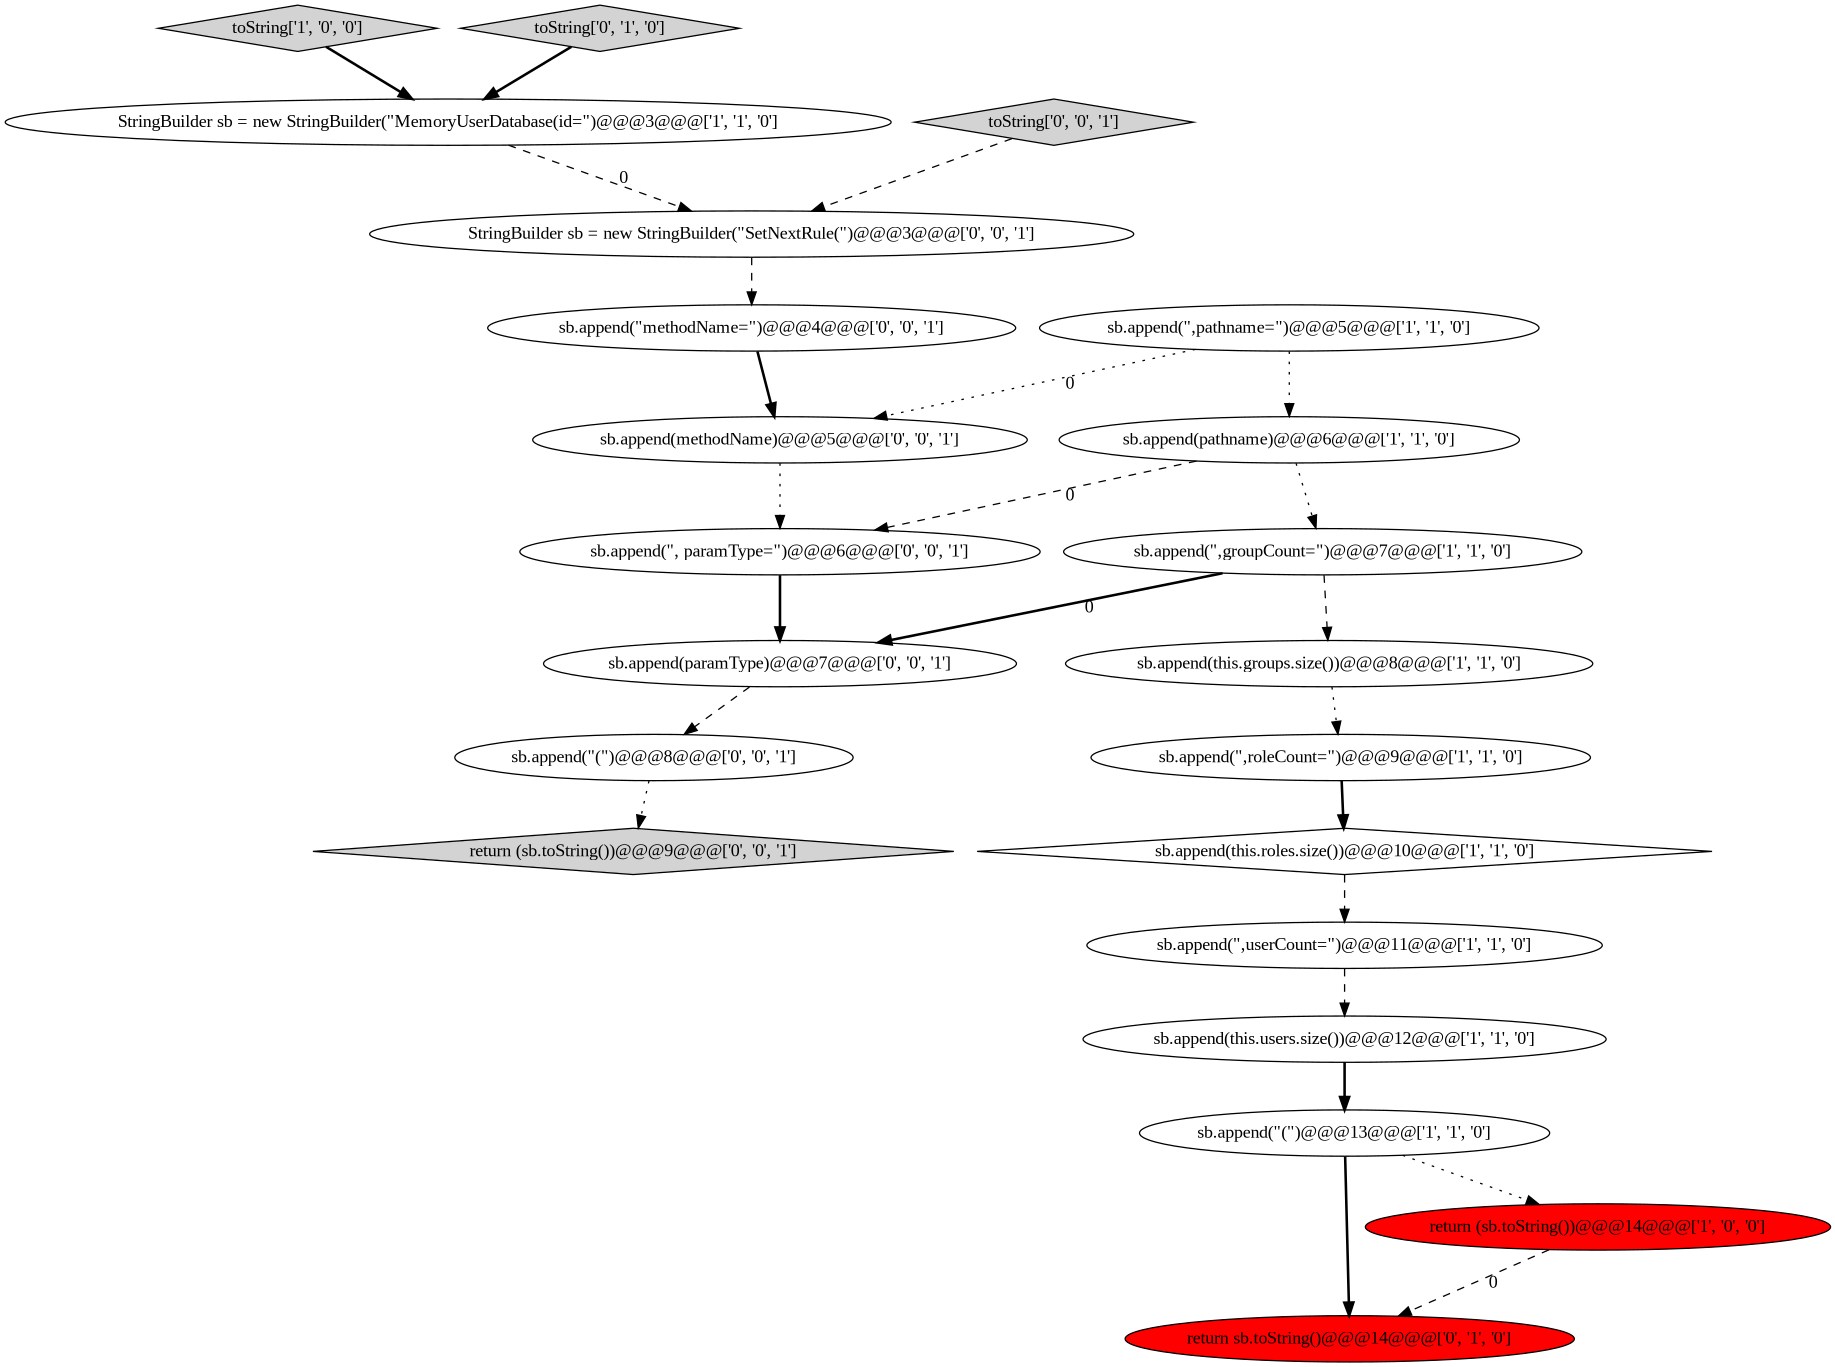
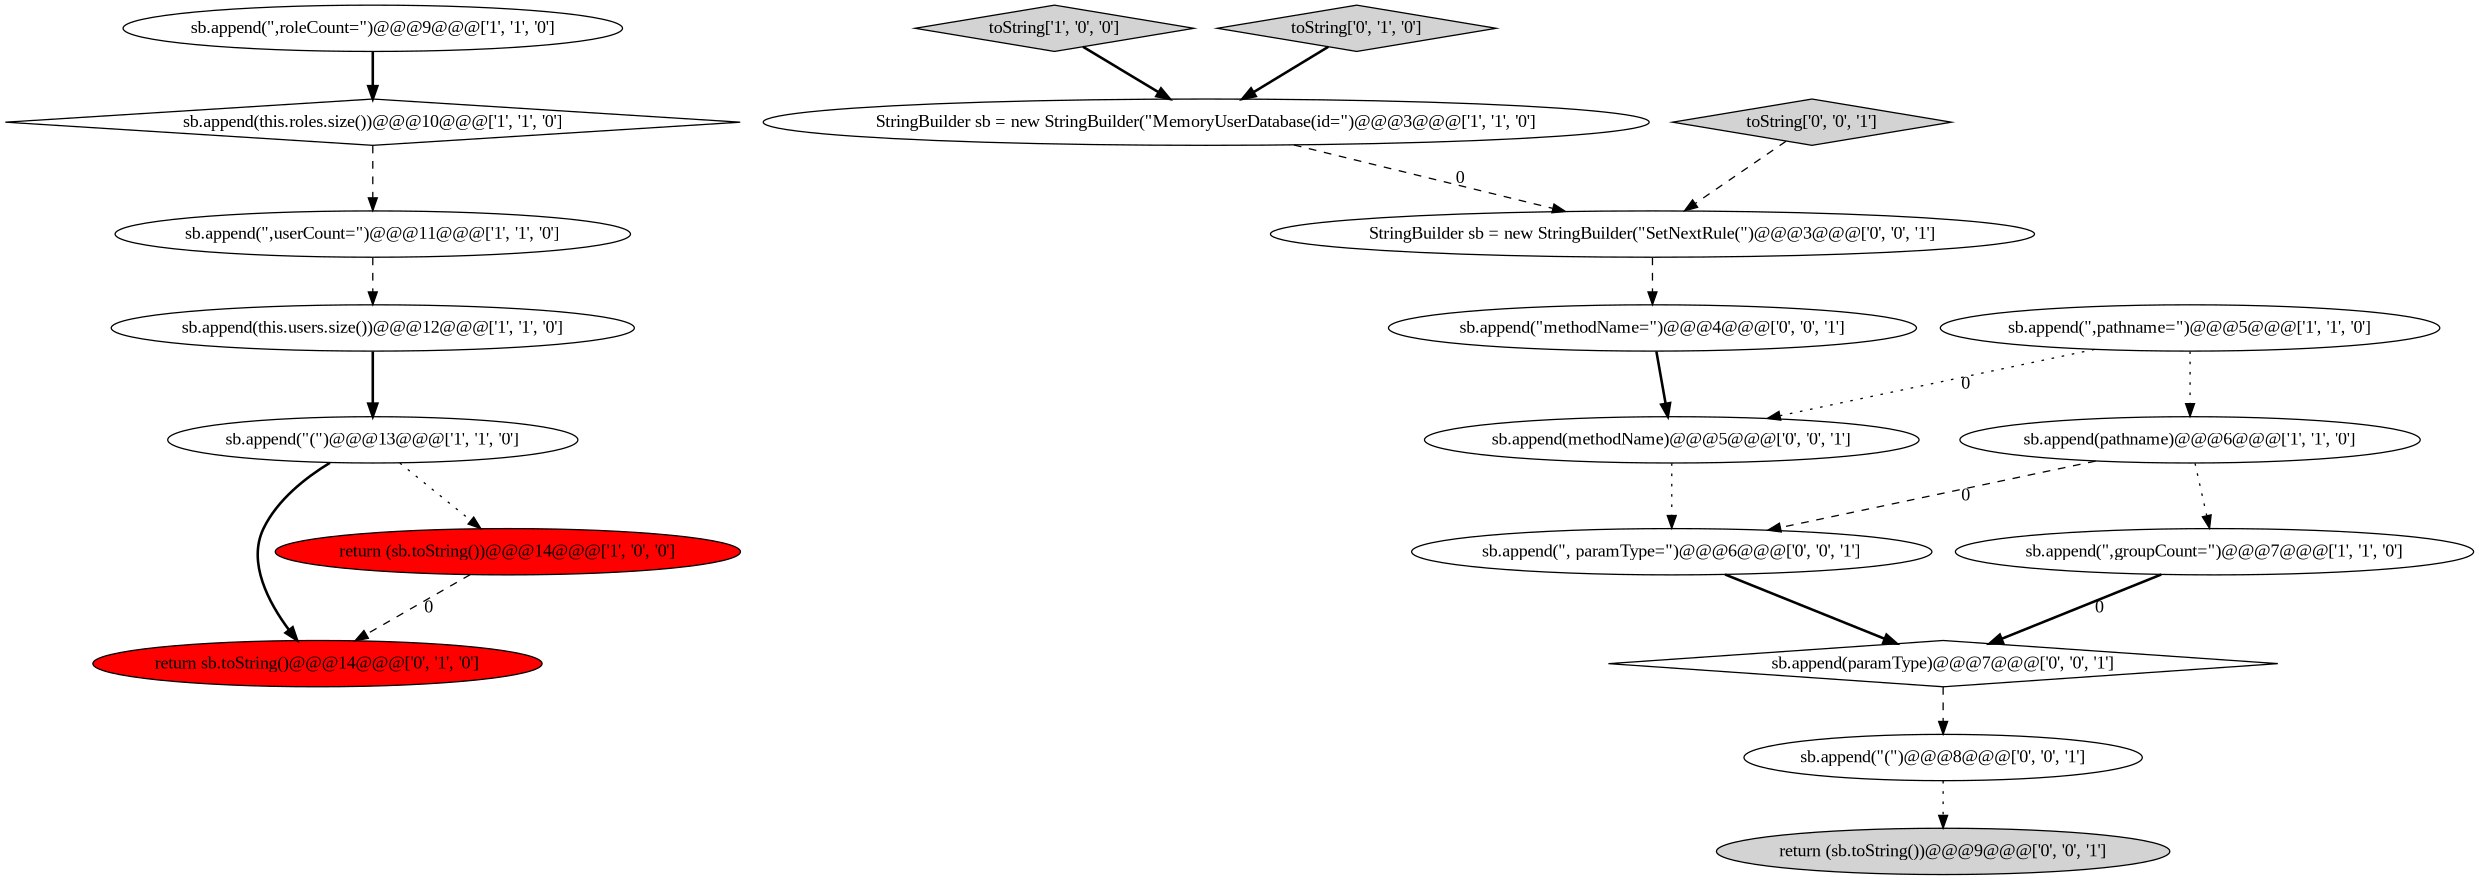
node "sb.append(paramType)@@@7@@@['0', '0', '1']": shape ellipse -> diamond
node "sb.append(this.groups.size())@@@8@@@['1', '1', '0']": removed
node "return (sb.toString())@@@9@@@['0', '0', '1']": shape diamond -> ellipse
